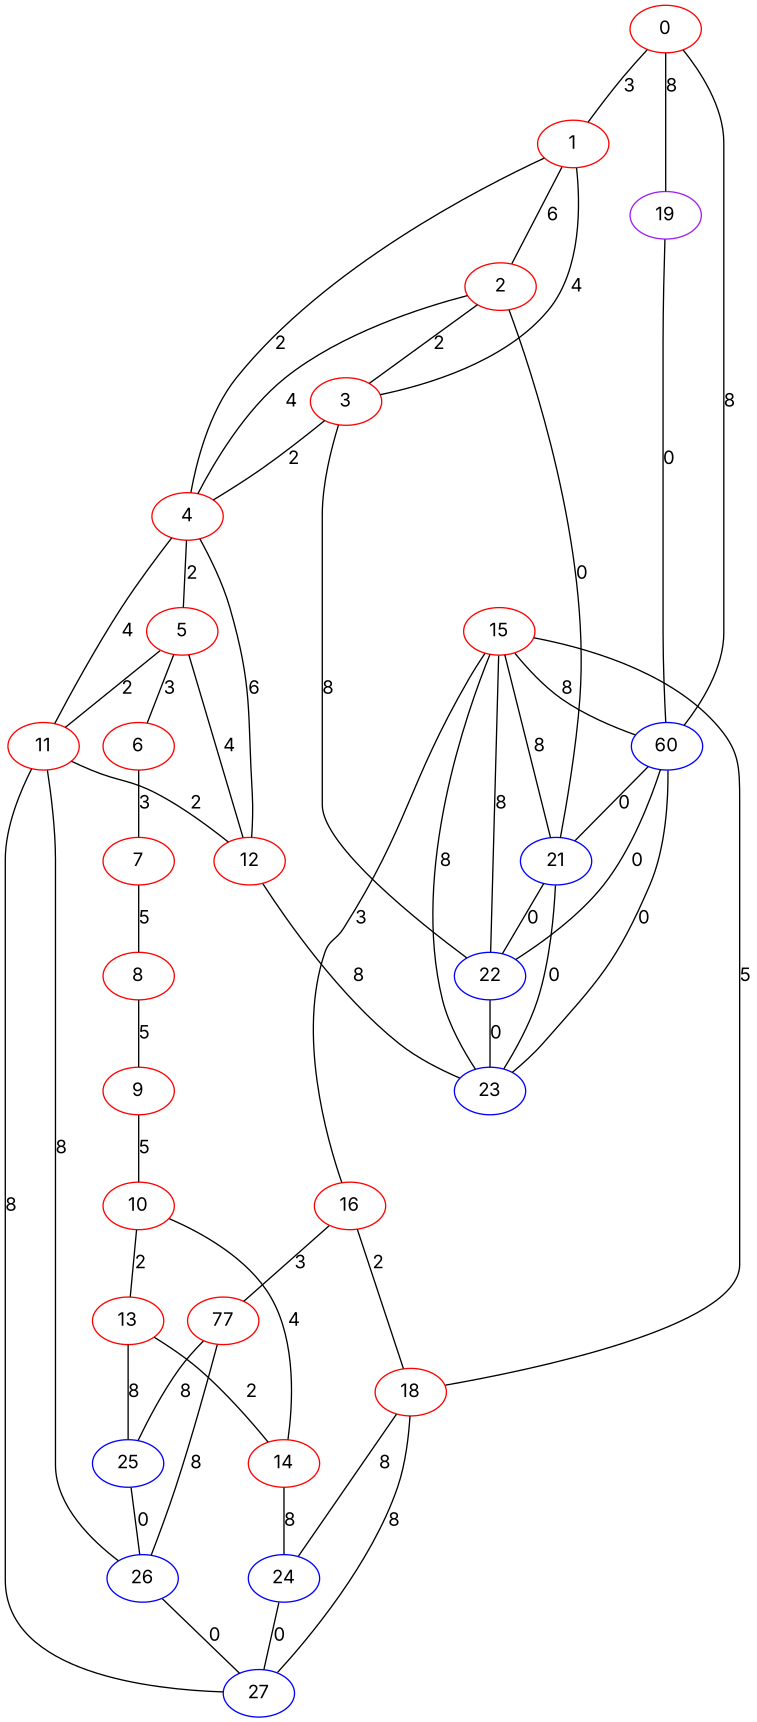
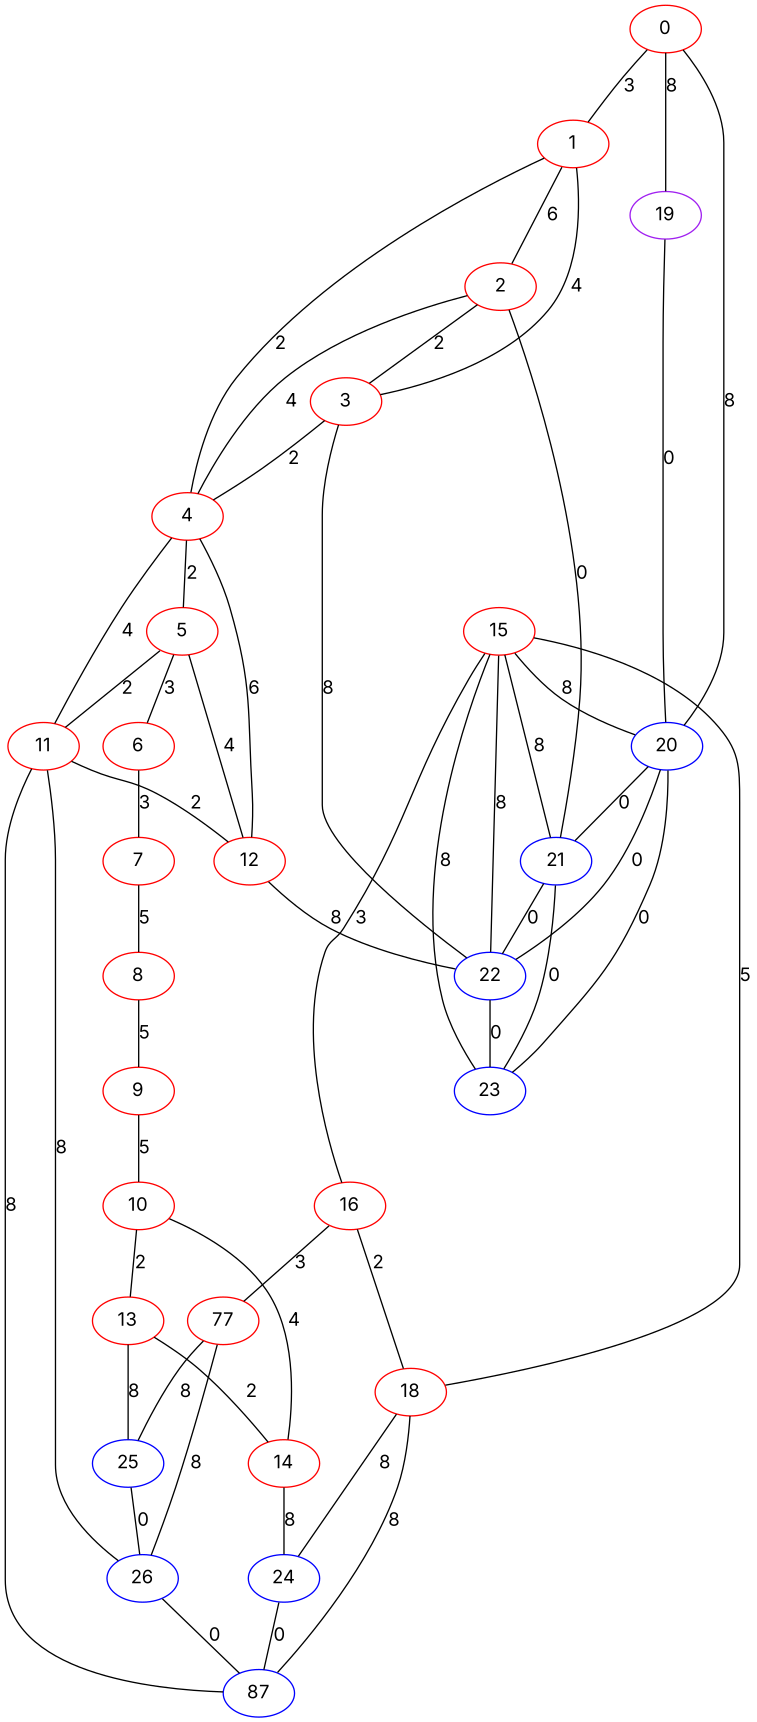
node "60": label "60" -> "20"
edge "12" -- "23": now "12" -- "22"
node "27": label "27" -> "87"
